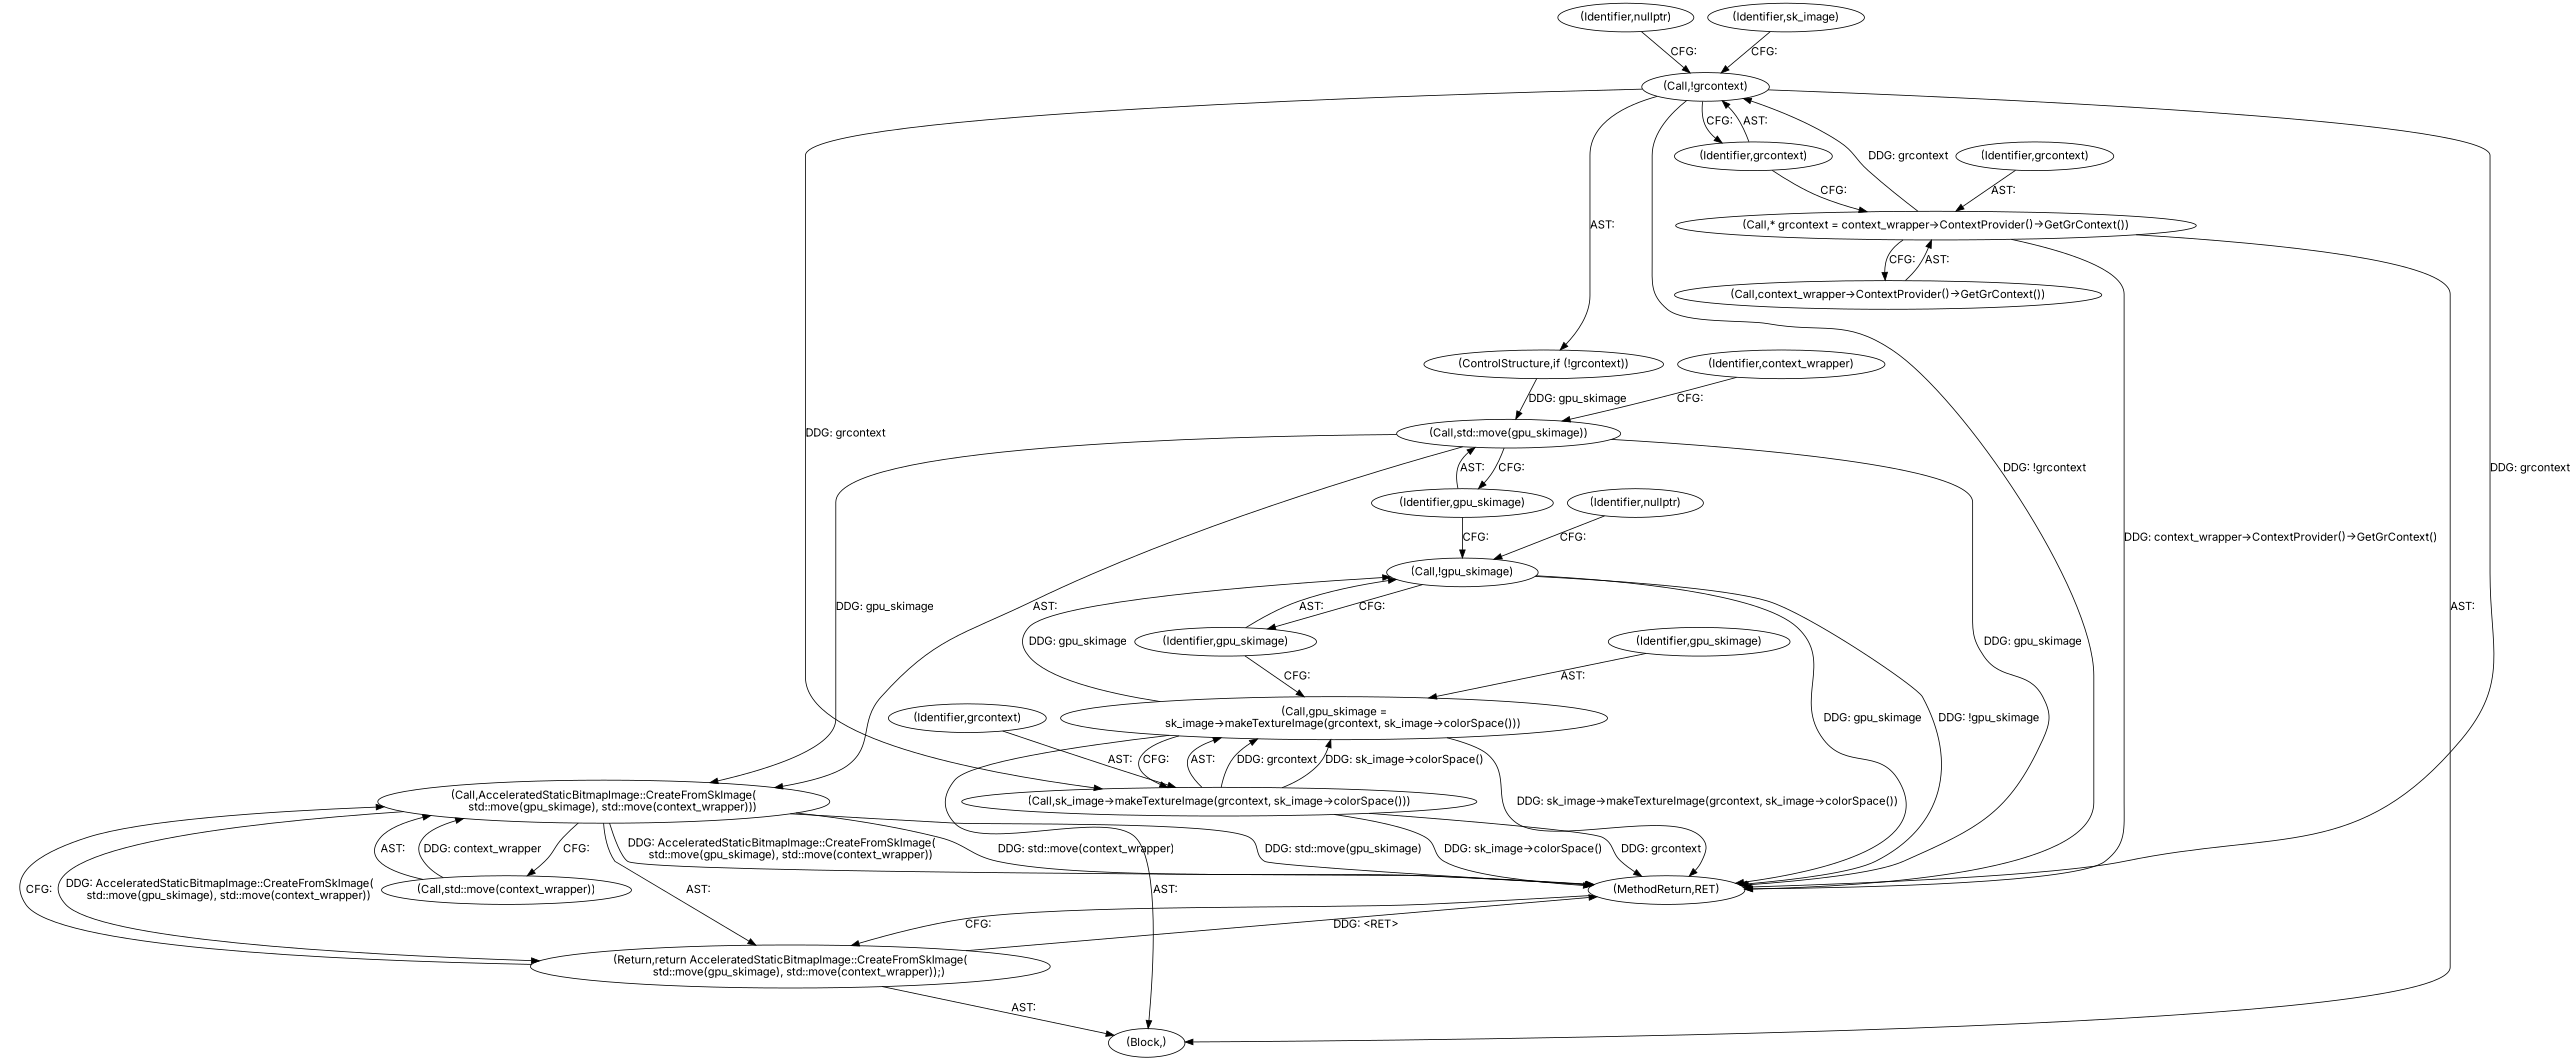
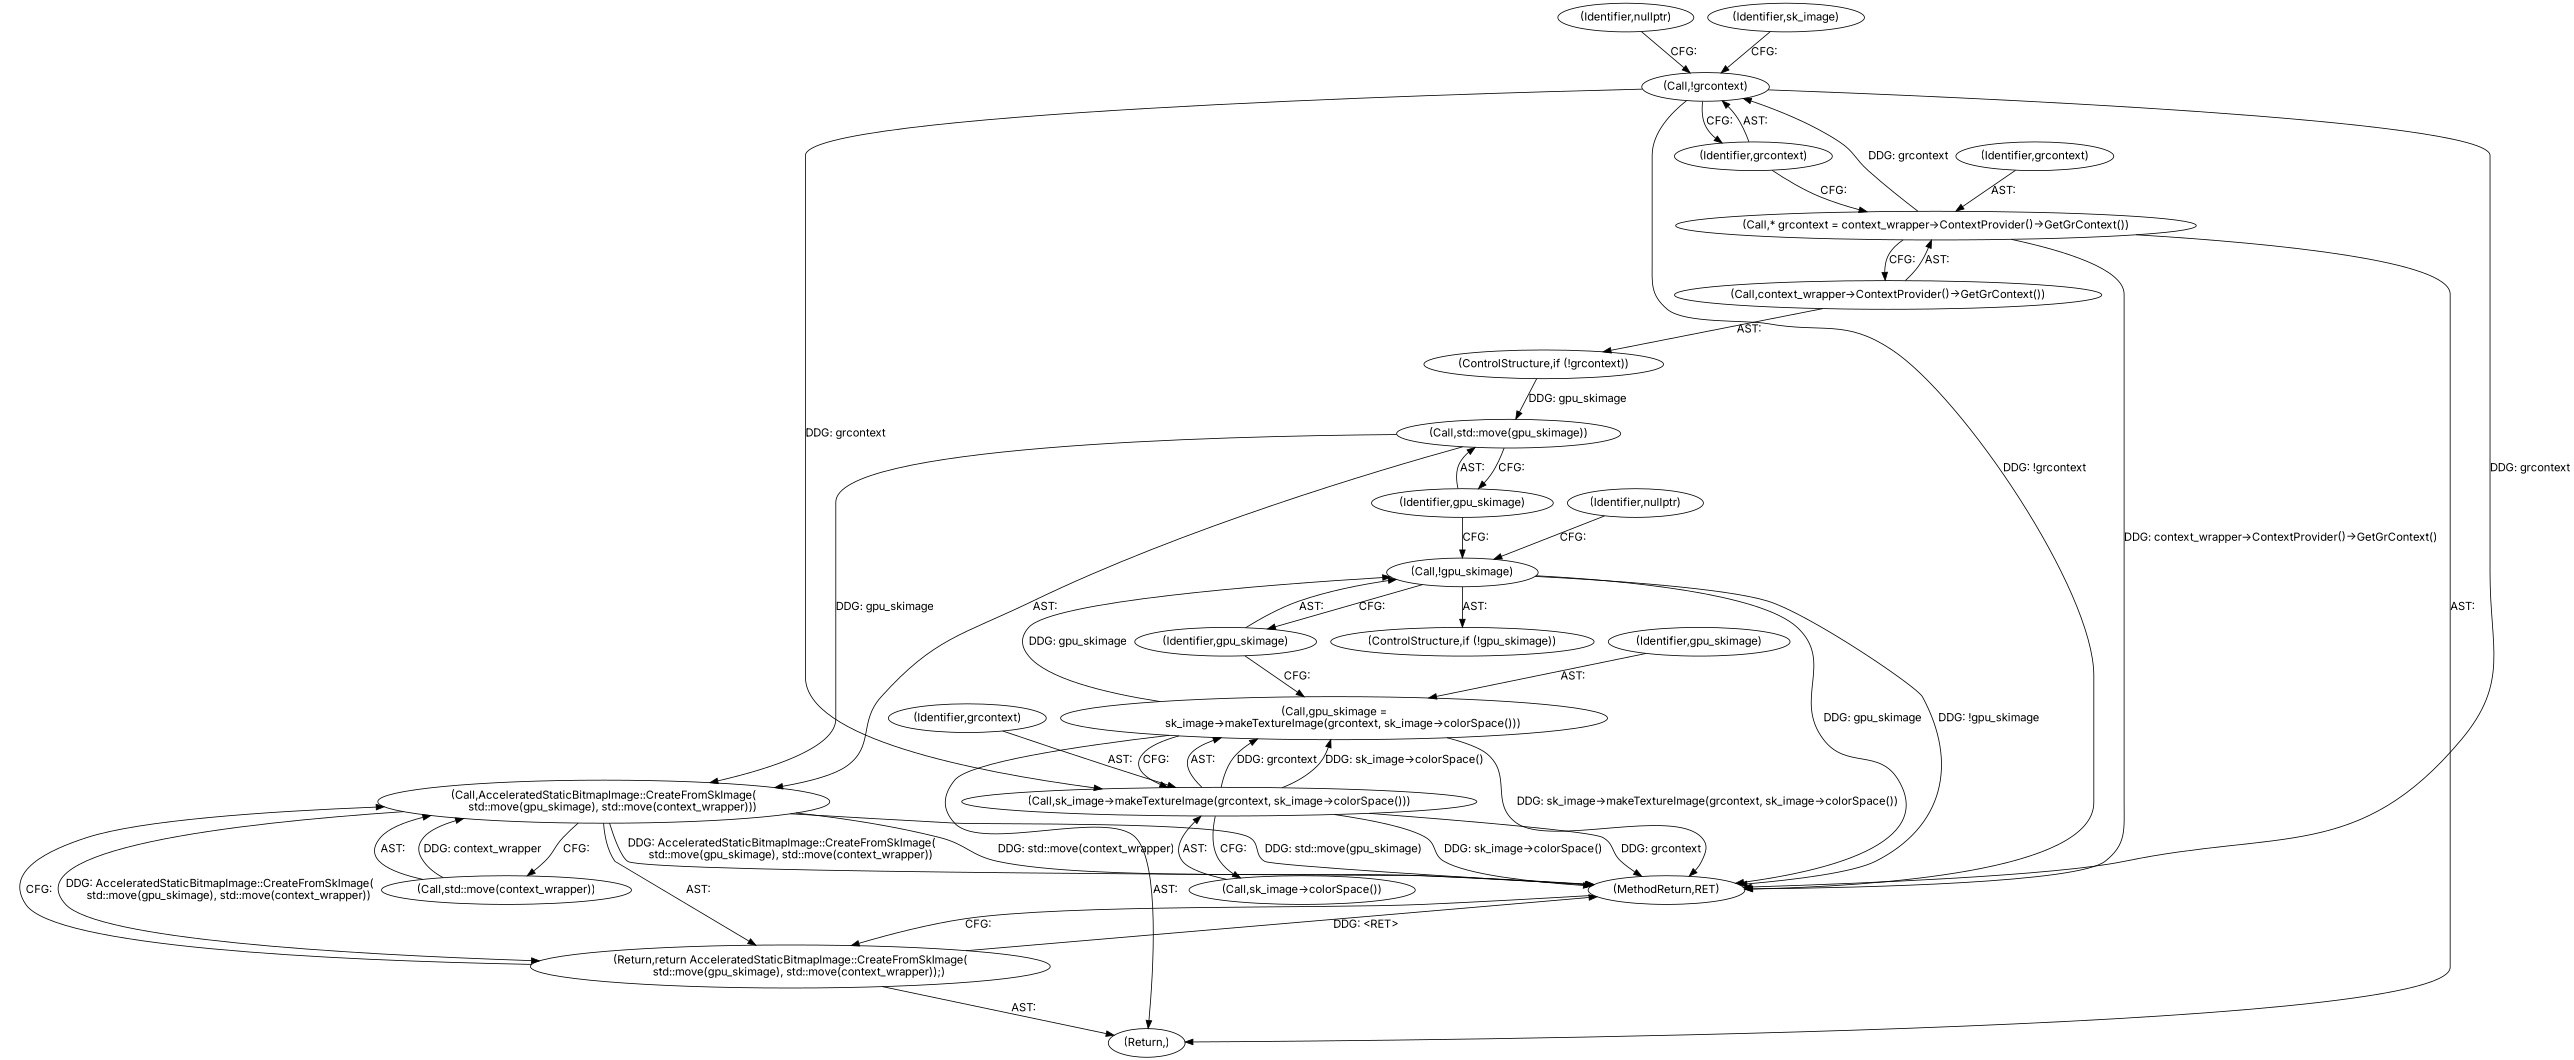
edge "(Call,!grcontext)" -> "(ControlStructure,if (!grcontext))": now "(Call,context_wrapper->ContextProvider()->GetGrContext())" -> "(ControlStructure,if (!grcontext))"
node "(Identifier,context_wrapper)": removed
edge "(Call,std::move(gpu_skimage))" -> "(MethodReturn,RET)": removed, label "DDG: gpu_skimage"
node "(ControlStructure,if (!gpu_skimage))": added
node "(Call,sk_image->colorSpace())": added
node "(Block,)": label "(Block,)" -> "(Return,)"
